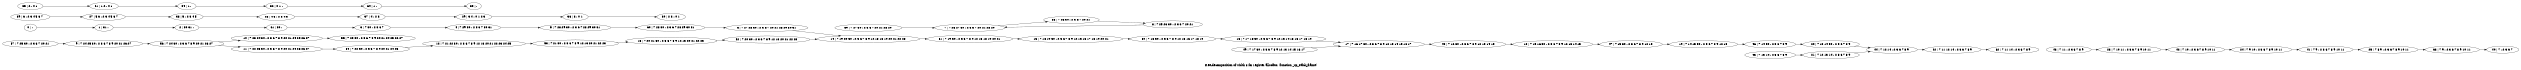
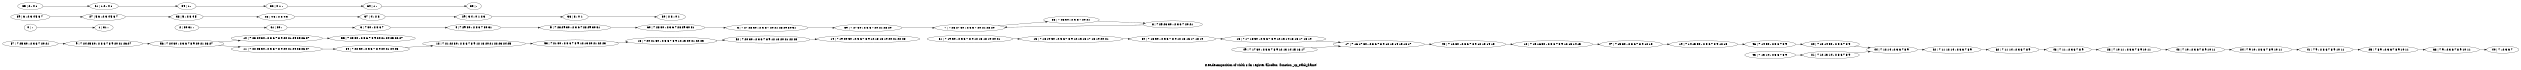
edge "1 | 31 :" -> "2 | 30 31 :": removed
edge "6 | 7 27 28 30 : 2 3 6 7 20 21 28 29 30 31" -> "14 | 7 19 20 30 : 2 3 6 7 8 9 12 13 18 19 20 21 22 23": now "6 | 7 27 28 30 : 2 3 6 7 20 21 28 29 30 31" -> "59 | 7 27 30 : 2 3 6 7 20 21 28 29"
edge "14 | 7 19 20 30 : 2 3 6 7 8 9 12 13 18 19 20 21 22 23" -> "51 | 7 19 30 : 2 3 6 7 8 9 12 13 18 19 20 21": removed
edge "62 | 7 11 14 : 2 3 6 7 8 9" -> "43 | 7 11 : 2 3 6 7 8 9": added
